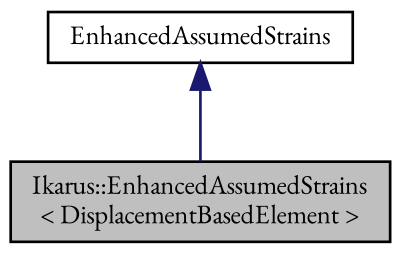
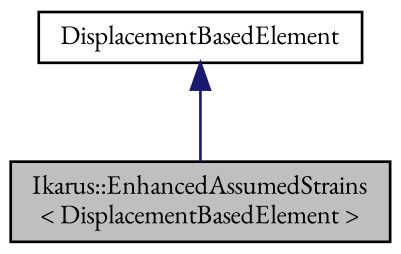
node "EnhancedAssumedStrains": label "EnhancedAssumedStrains" -> "DisplacementBasedElement"
